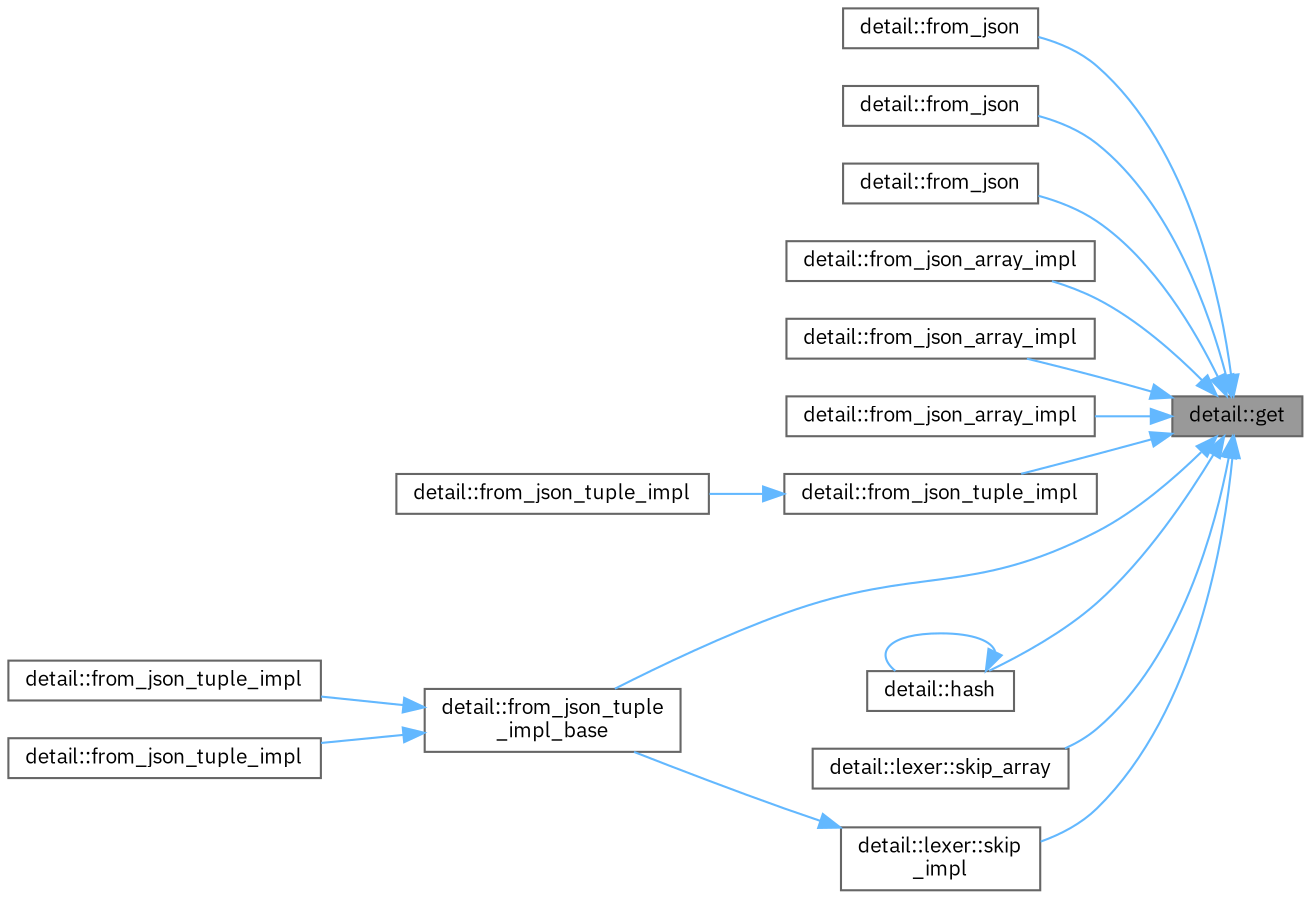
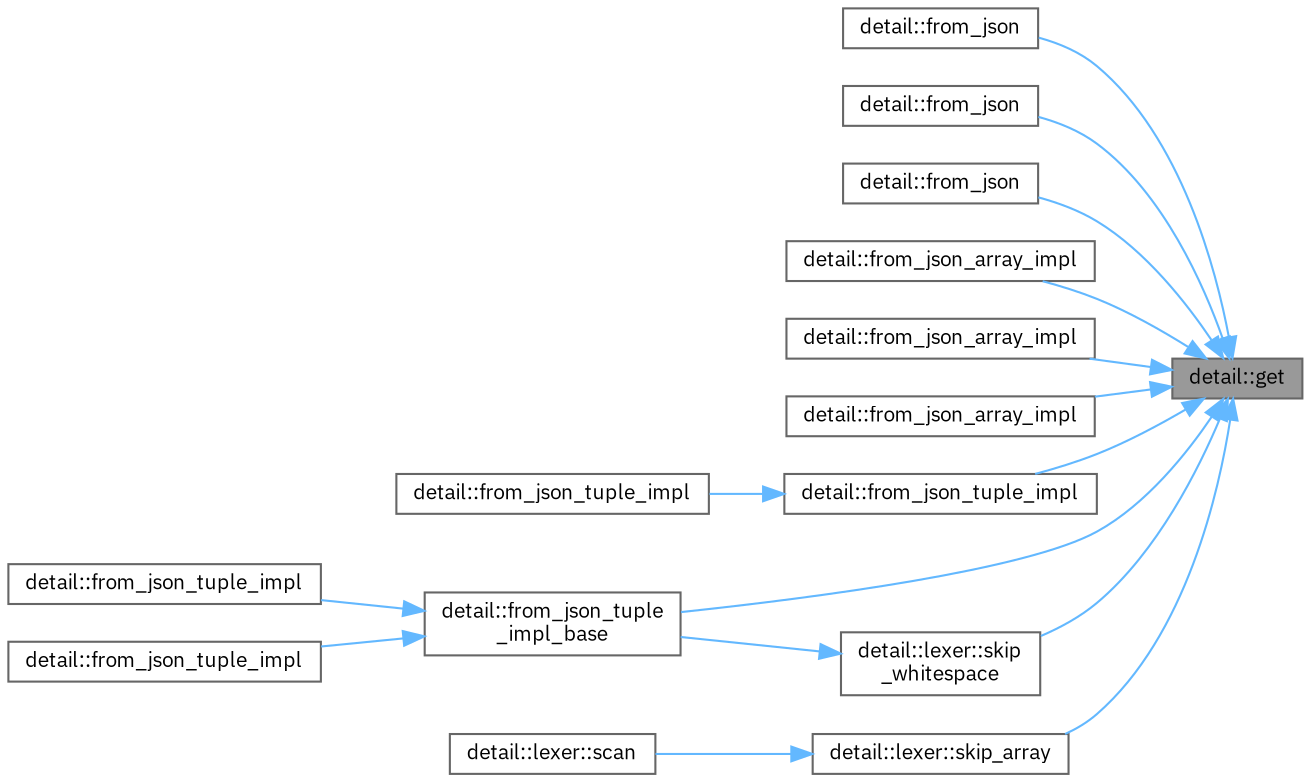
node "detail::hash": removed
node "detail::lexer::scan": added
node "detail::lexer::skip _impl": label "detail::lexer::skip _impl" -> "detail::lexer::skip _whitespace"
